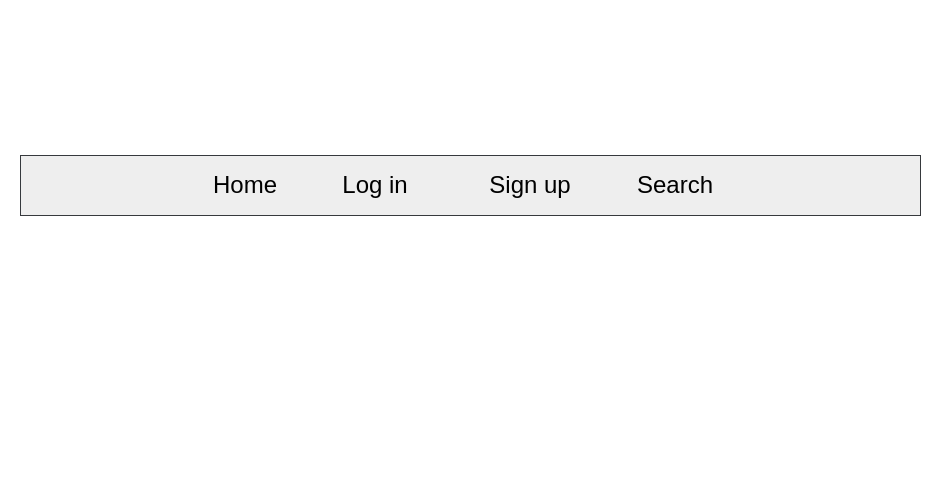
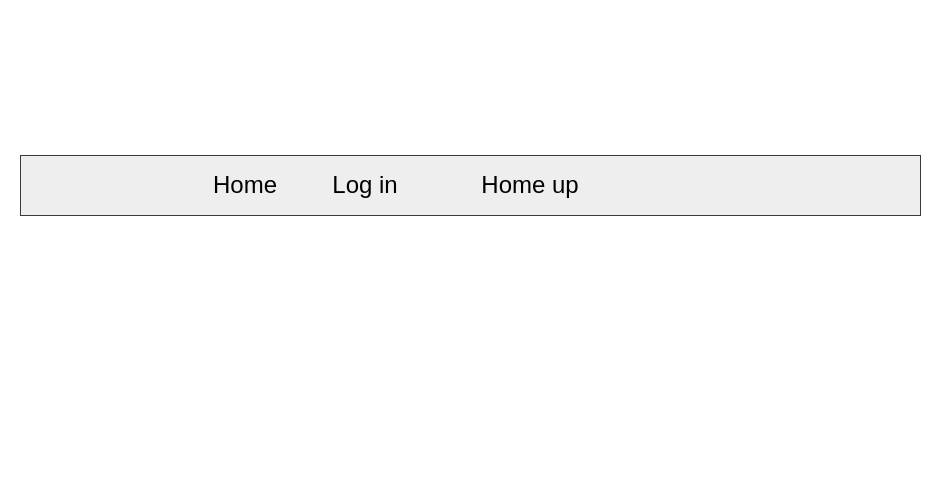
node "Log in": moved (376, 186) -> (366, 186)
node "Sign up": label "Sign up" -> "Home up"
node "Search": removed
